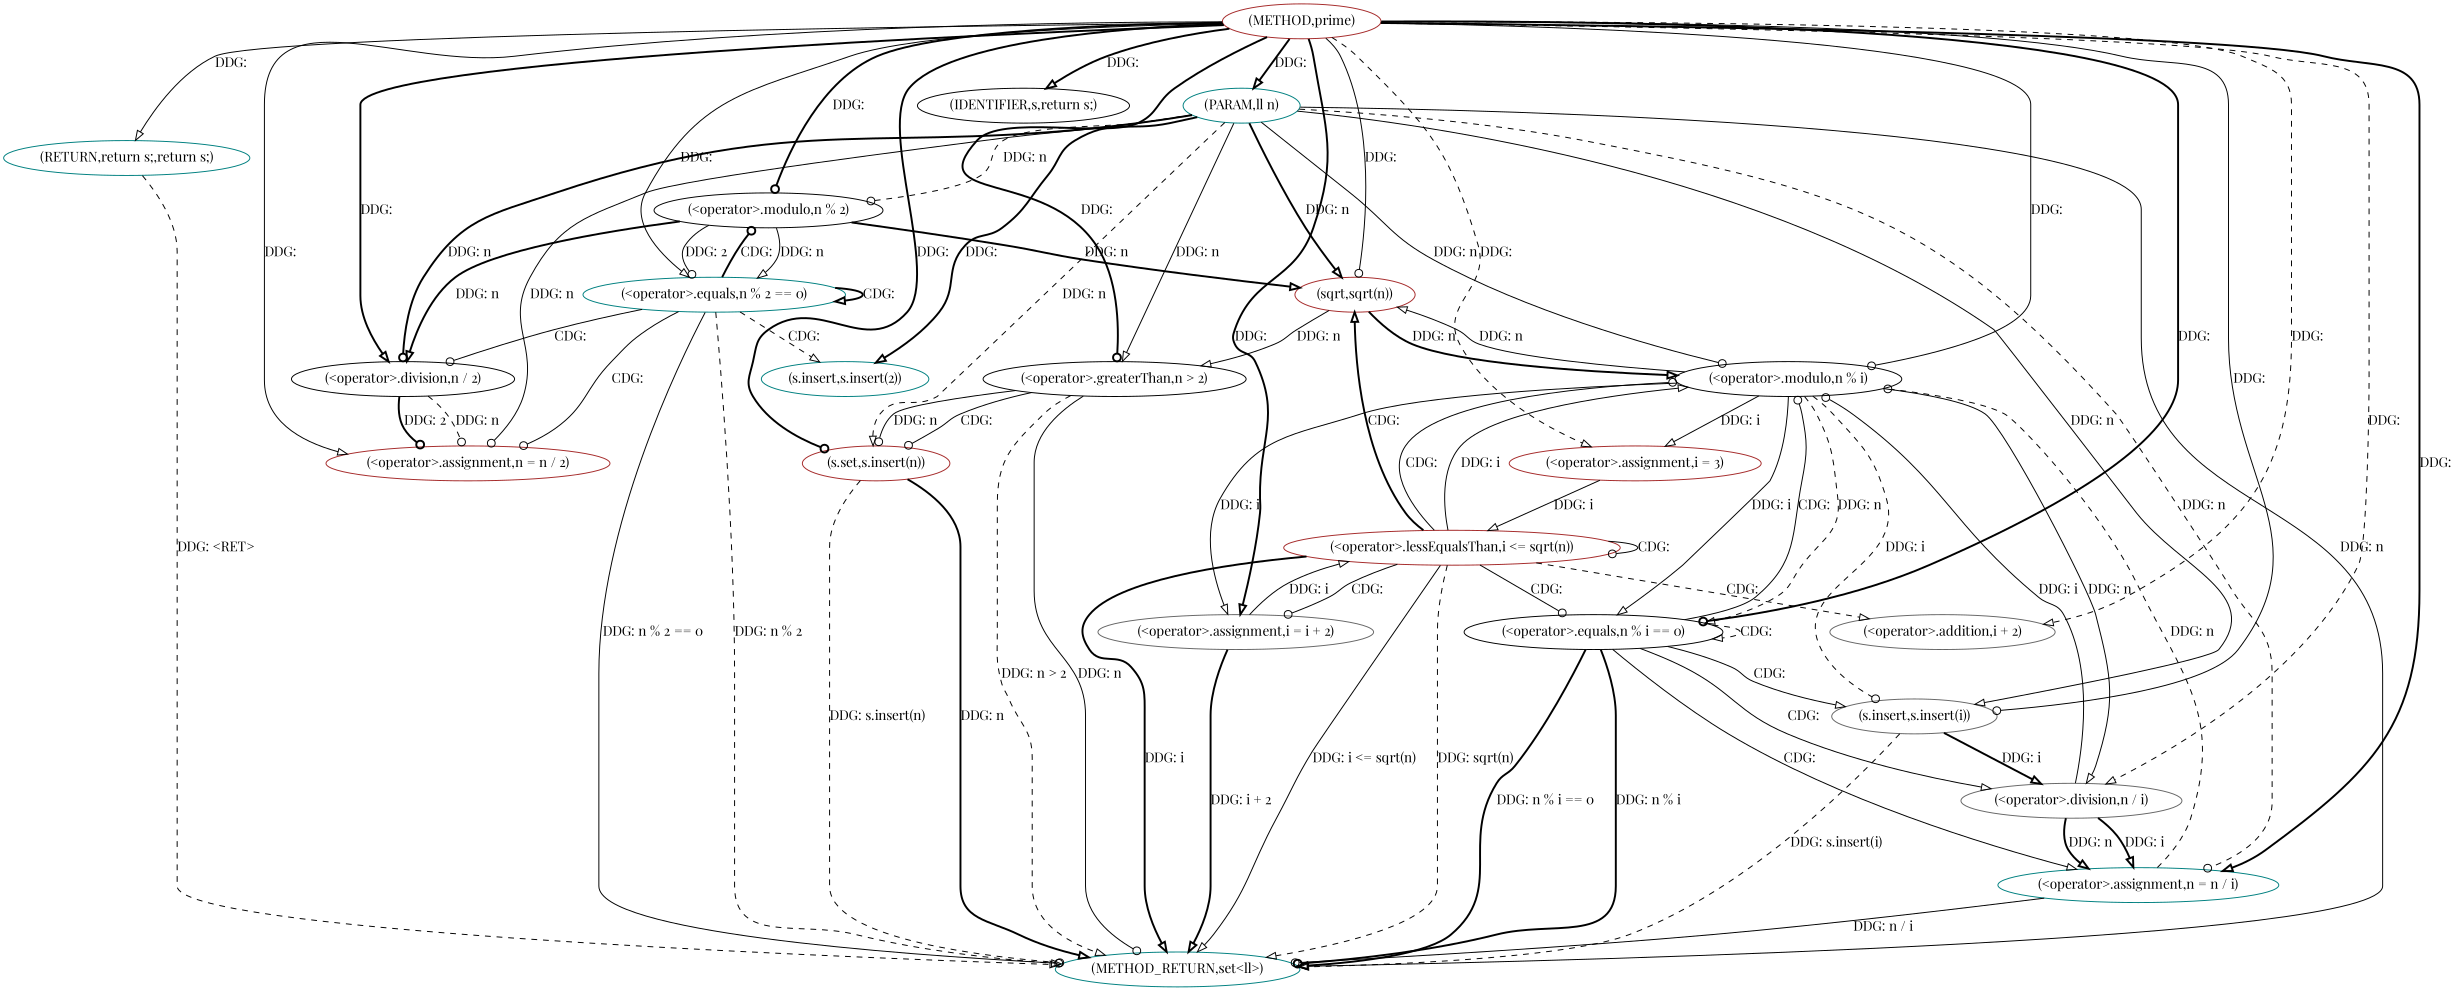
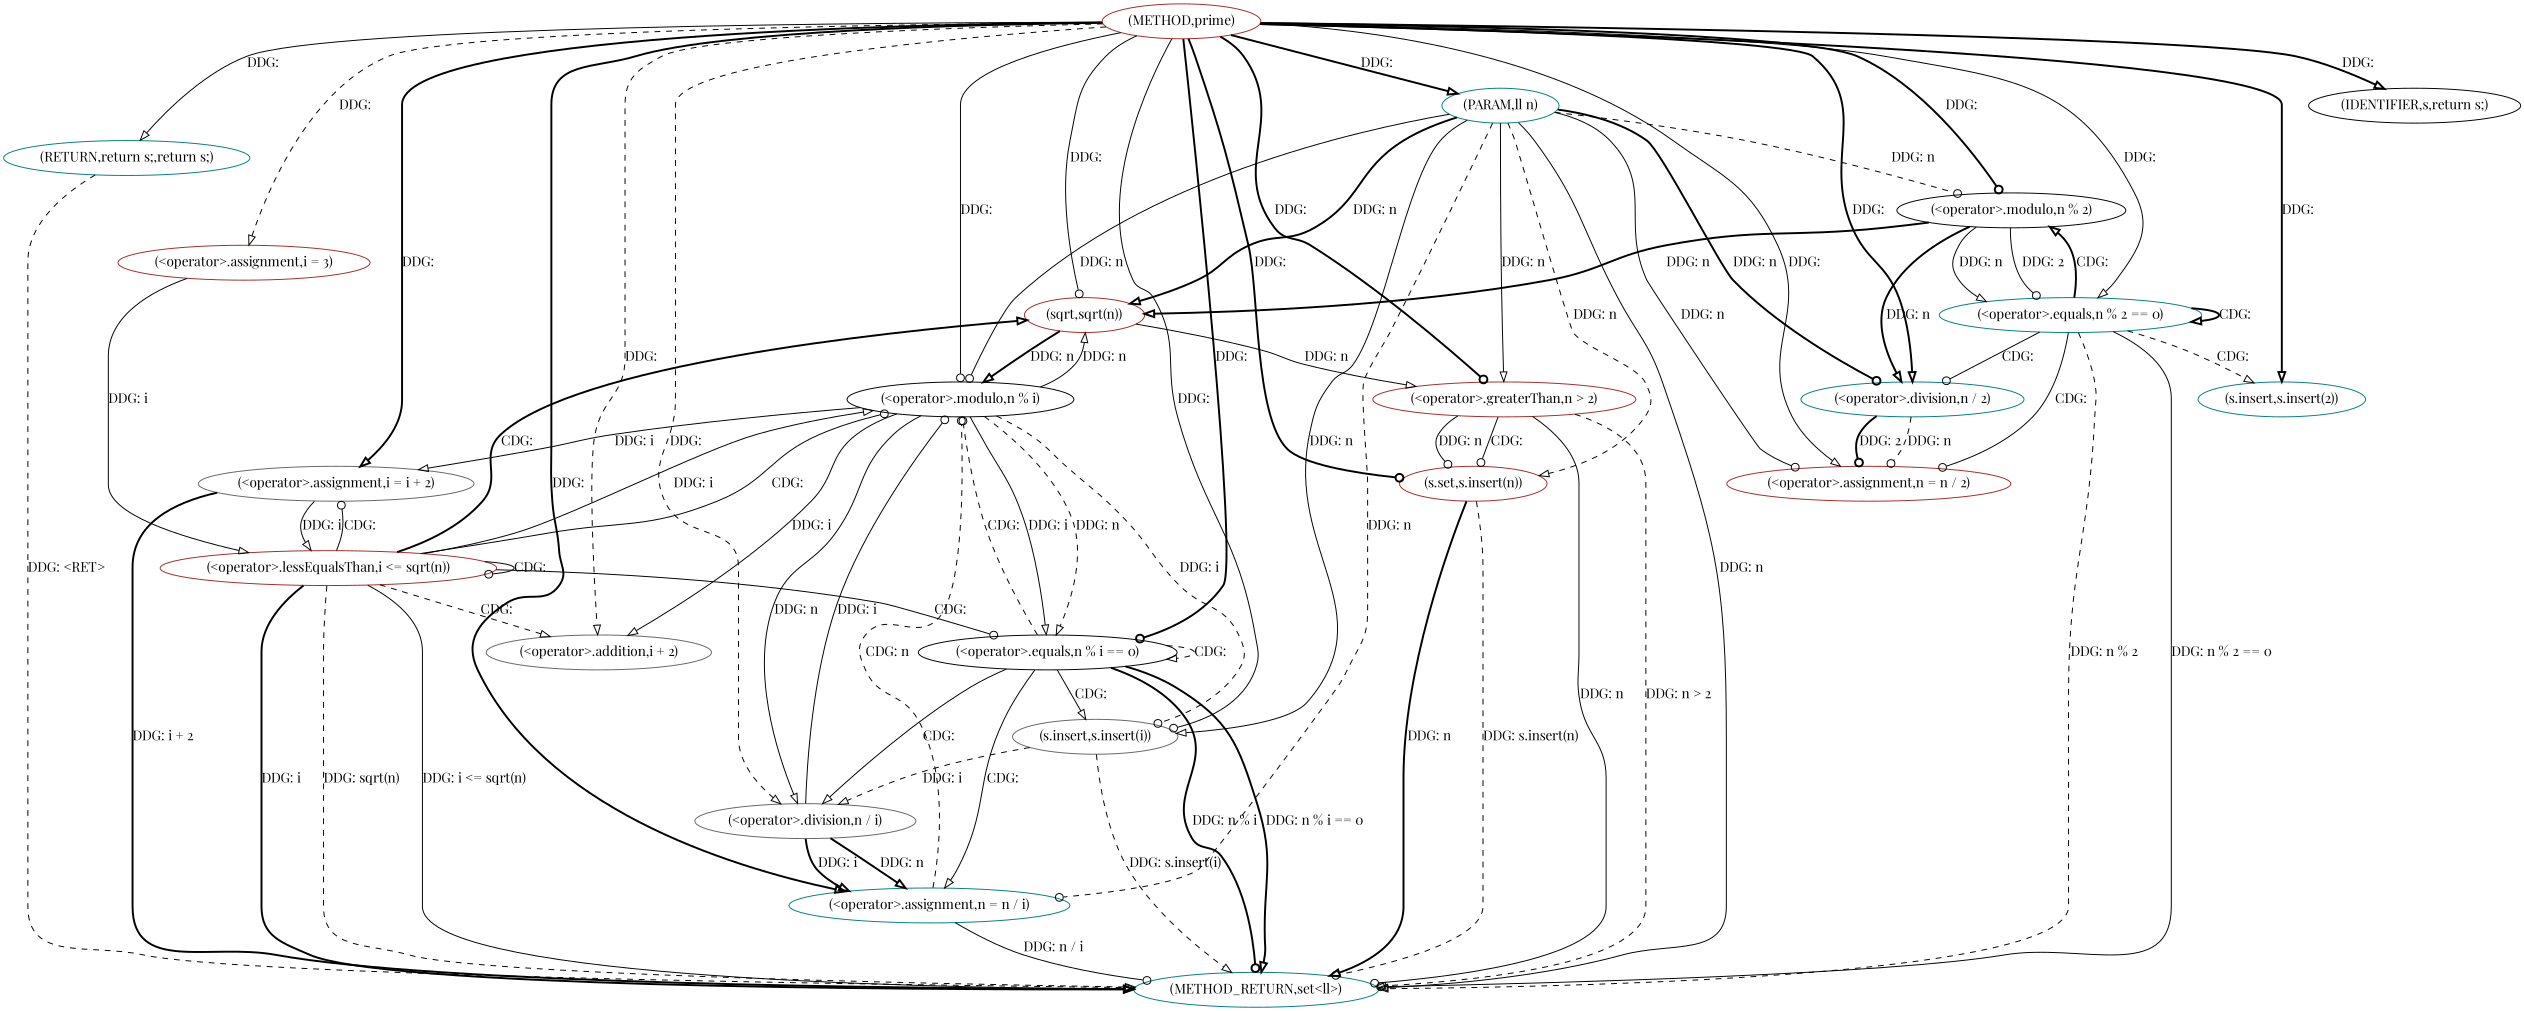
edge "(PARAM,ll n)" -> "(s.insert,s.insert(2))": now "(METHOD,prime)" -> "(s.insert,s.insert(2))"
edge "(<operator>.equals,n % 2 == 0)" -> "(<operator>.modulo,n % 2)": arrowhead odot -> onormal
node "(<operator>.division,n / 2)": color black -> teal
node "(<operator>.greaterThan,n > 2)": color black -> brown
edge "(<operator>.modulo,n % i)" -> "(<operator>.assignment,i = 3)": now "(<operator>.modulo,n % i)" -> "(<operator>.addition,i + 2)"
edge "(<operator>.equals,n % i == 0)" -> "(<operator>.modulo,n % i)": style solid -> dashed
edge "(<operator>.assignment,n = n / i)" -> "(<operator>.modulo,n % i)": label "DDG: n" -> "CDG: n"
edge "(s.insert,s.insert(i))" -> "(<operator>.division,n / i)": style bold -> dashed
